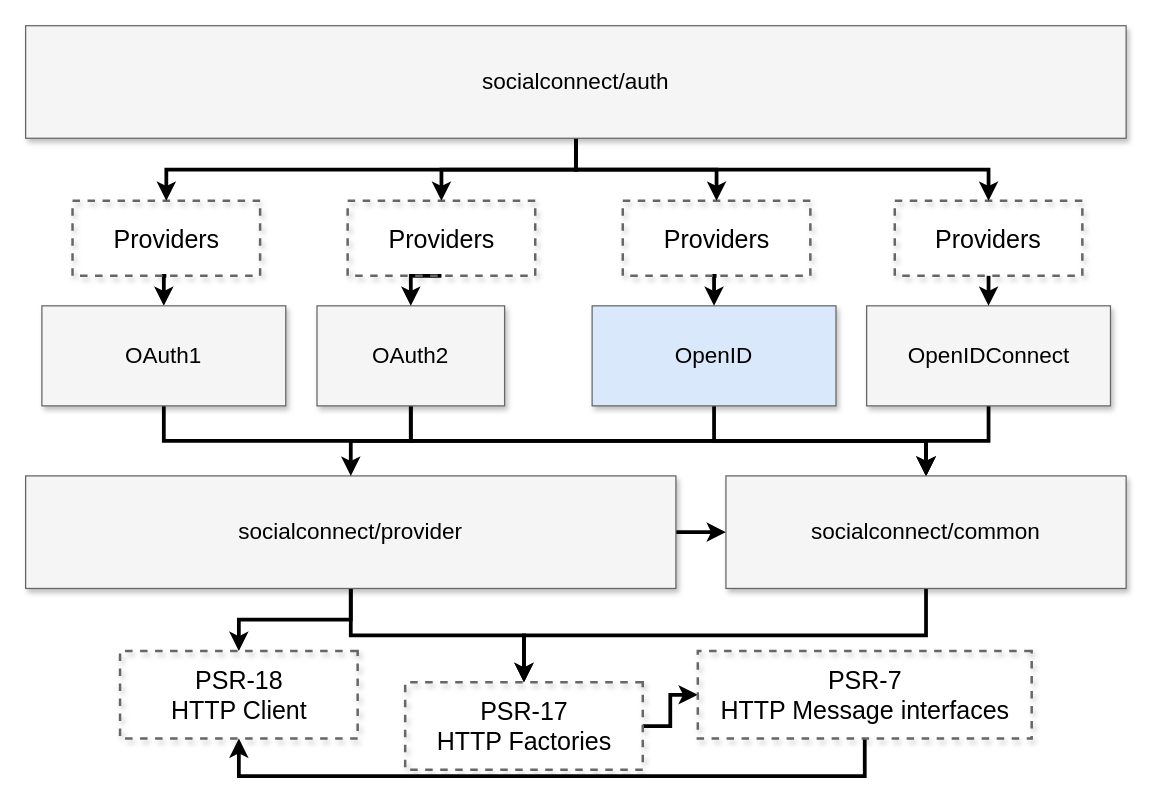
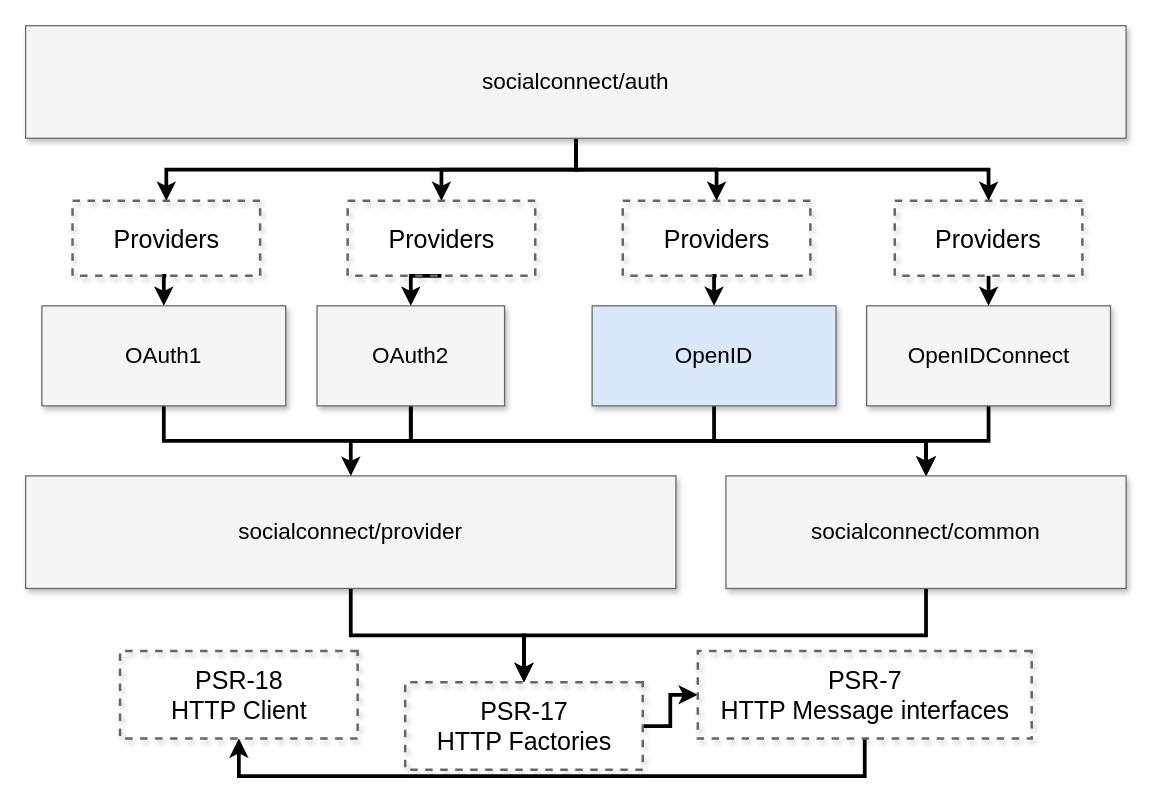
edge "socialconnect/provider" -> "socialconnect/common": removed
edge "socialconnect/provider" -> "PSR-18 HTTP Client": removed
